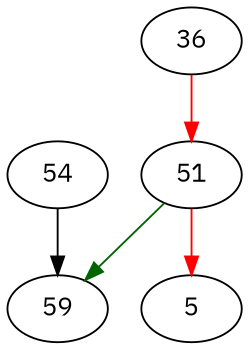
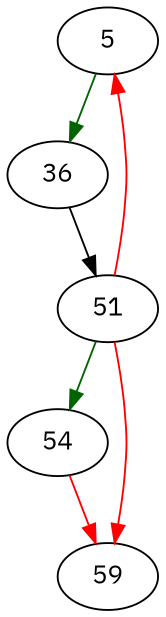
edge "5" -> "36": added
edge "36" -> "51": color red -> black
edge "54" -> "59": color black -> red
edge "51" -> "59": color darkgreen -> red
edge "51" -> "54": added
